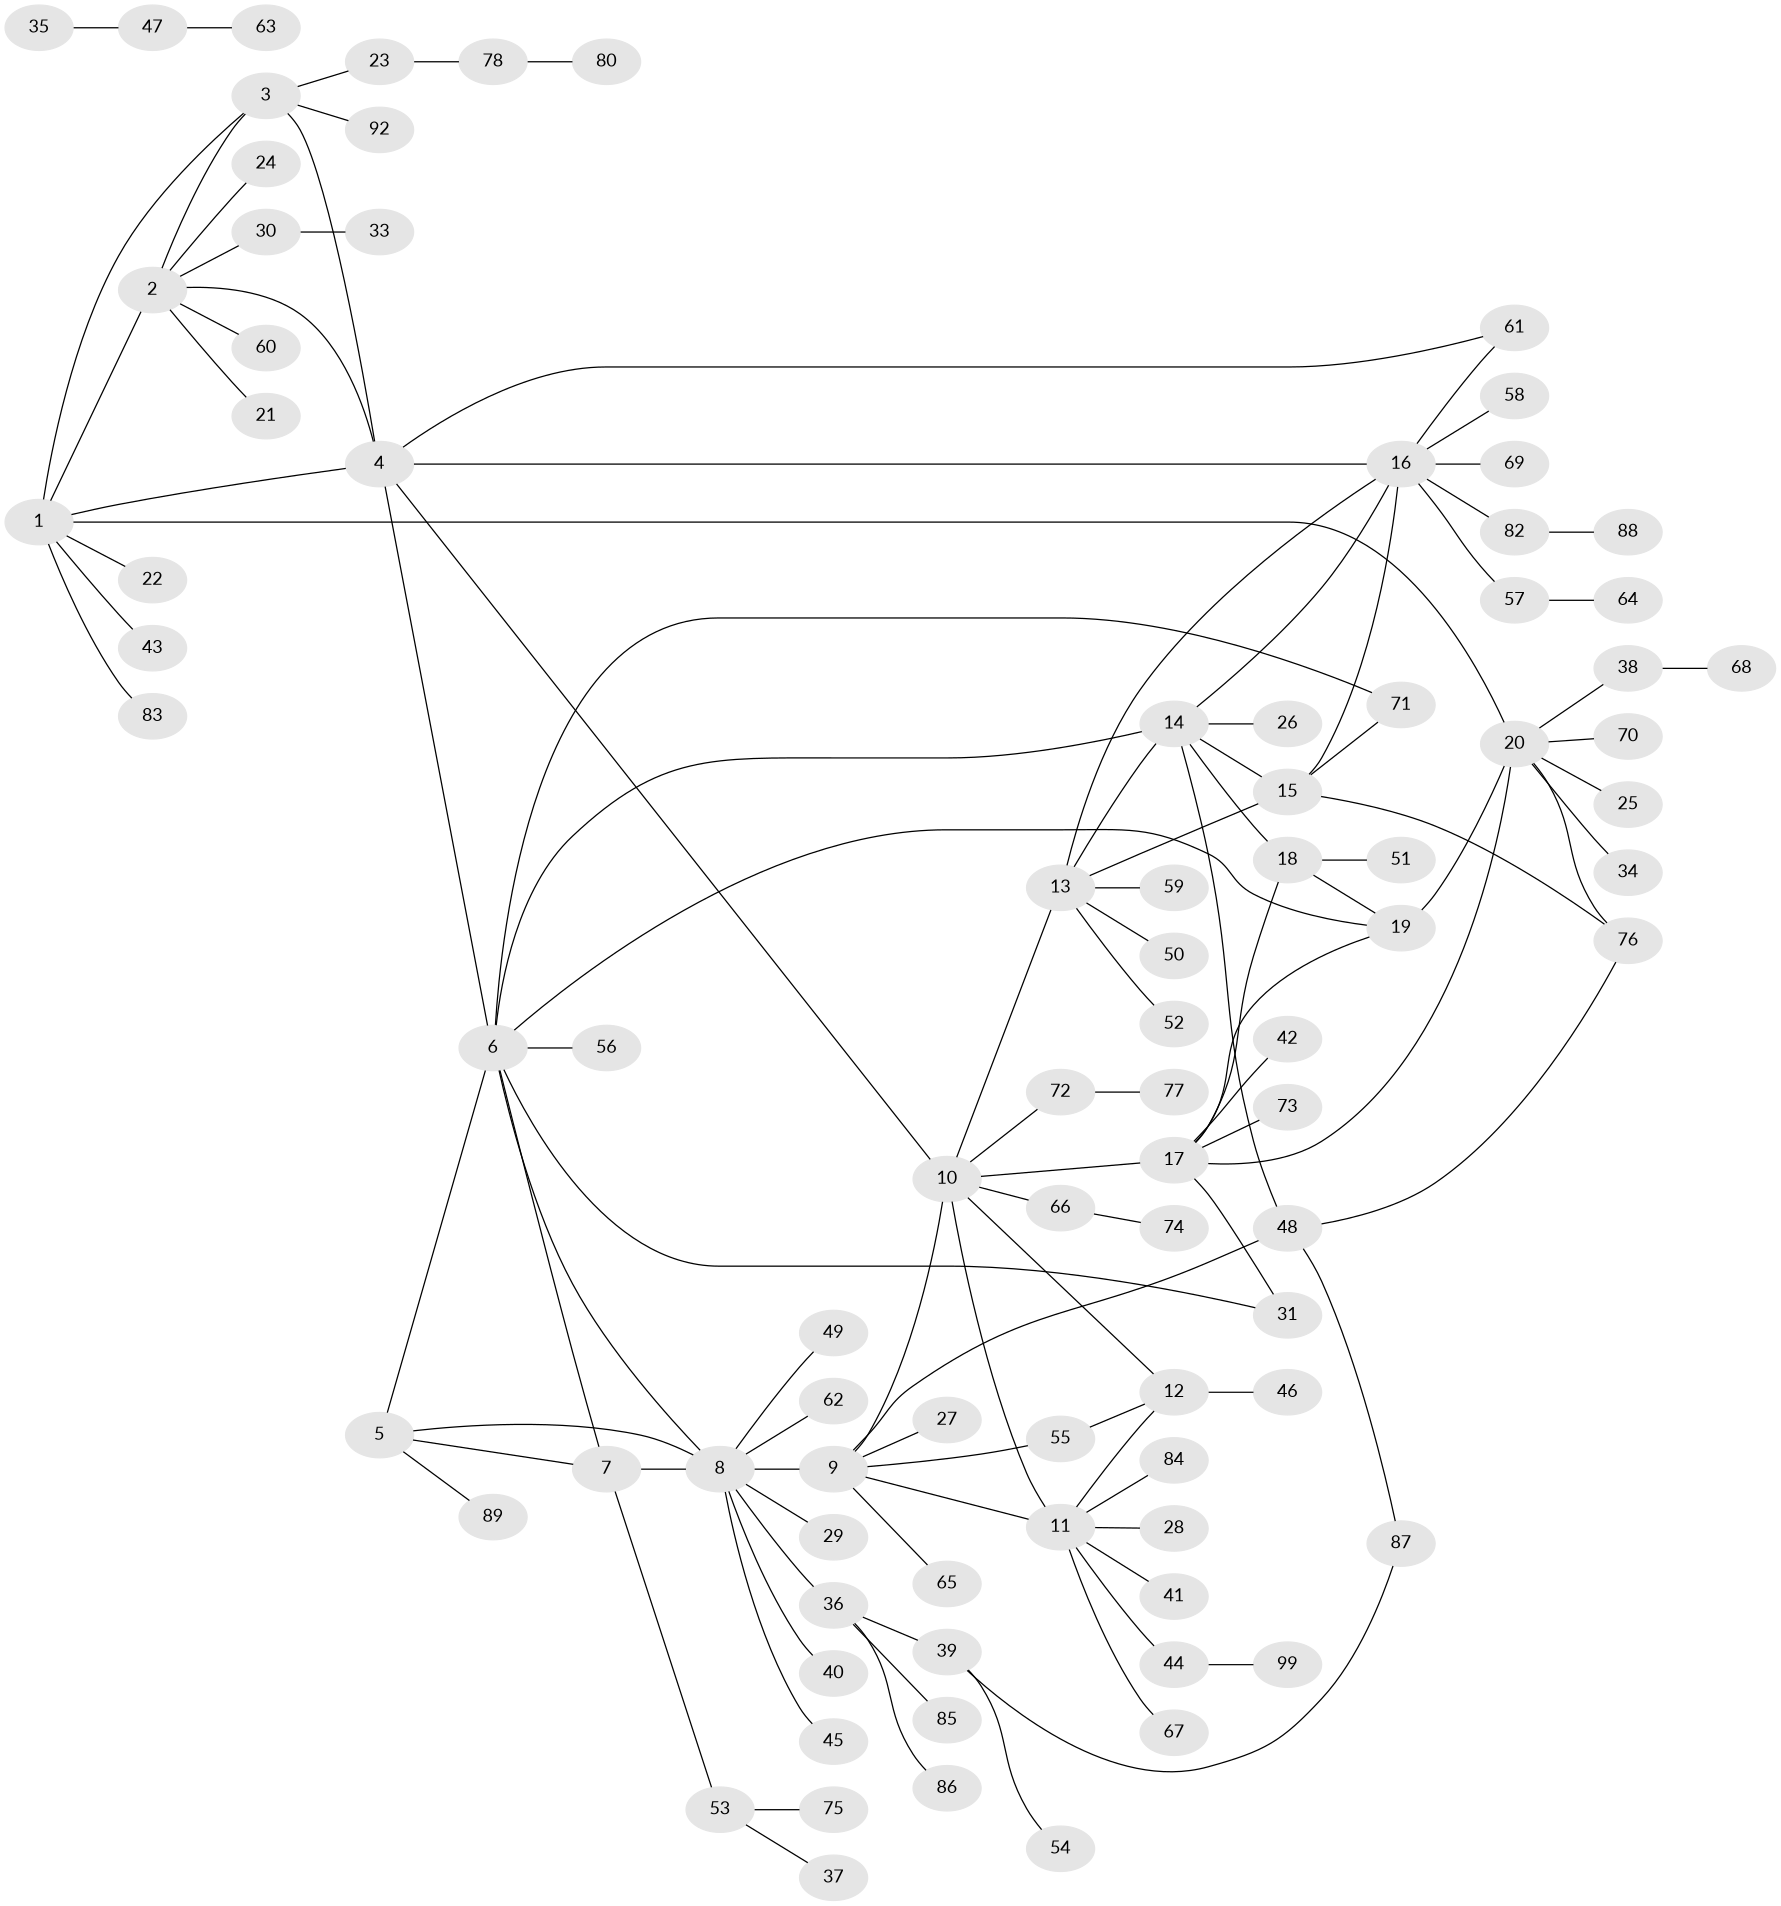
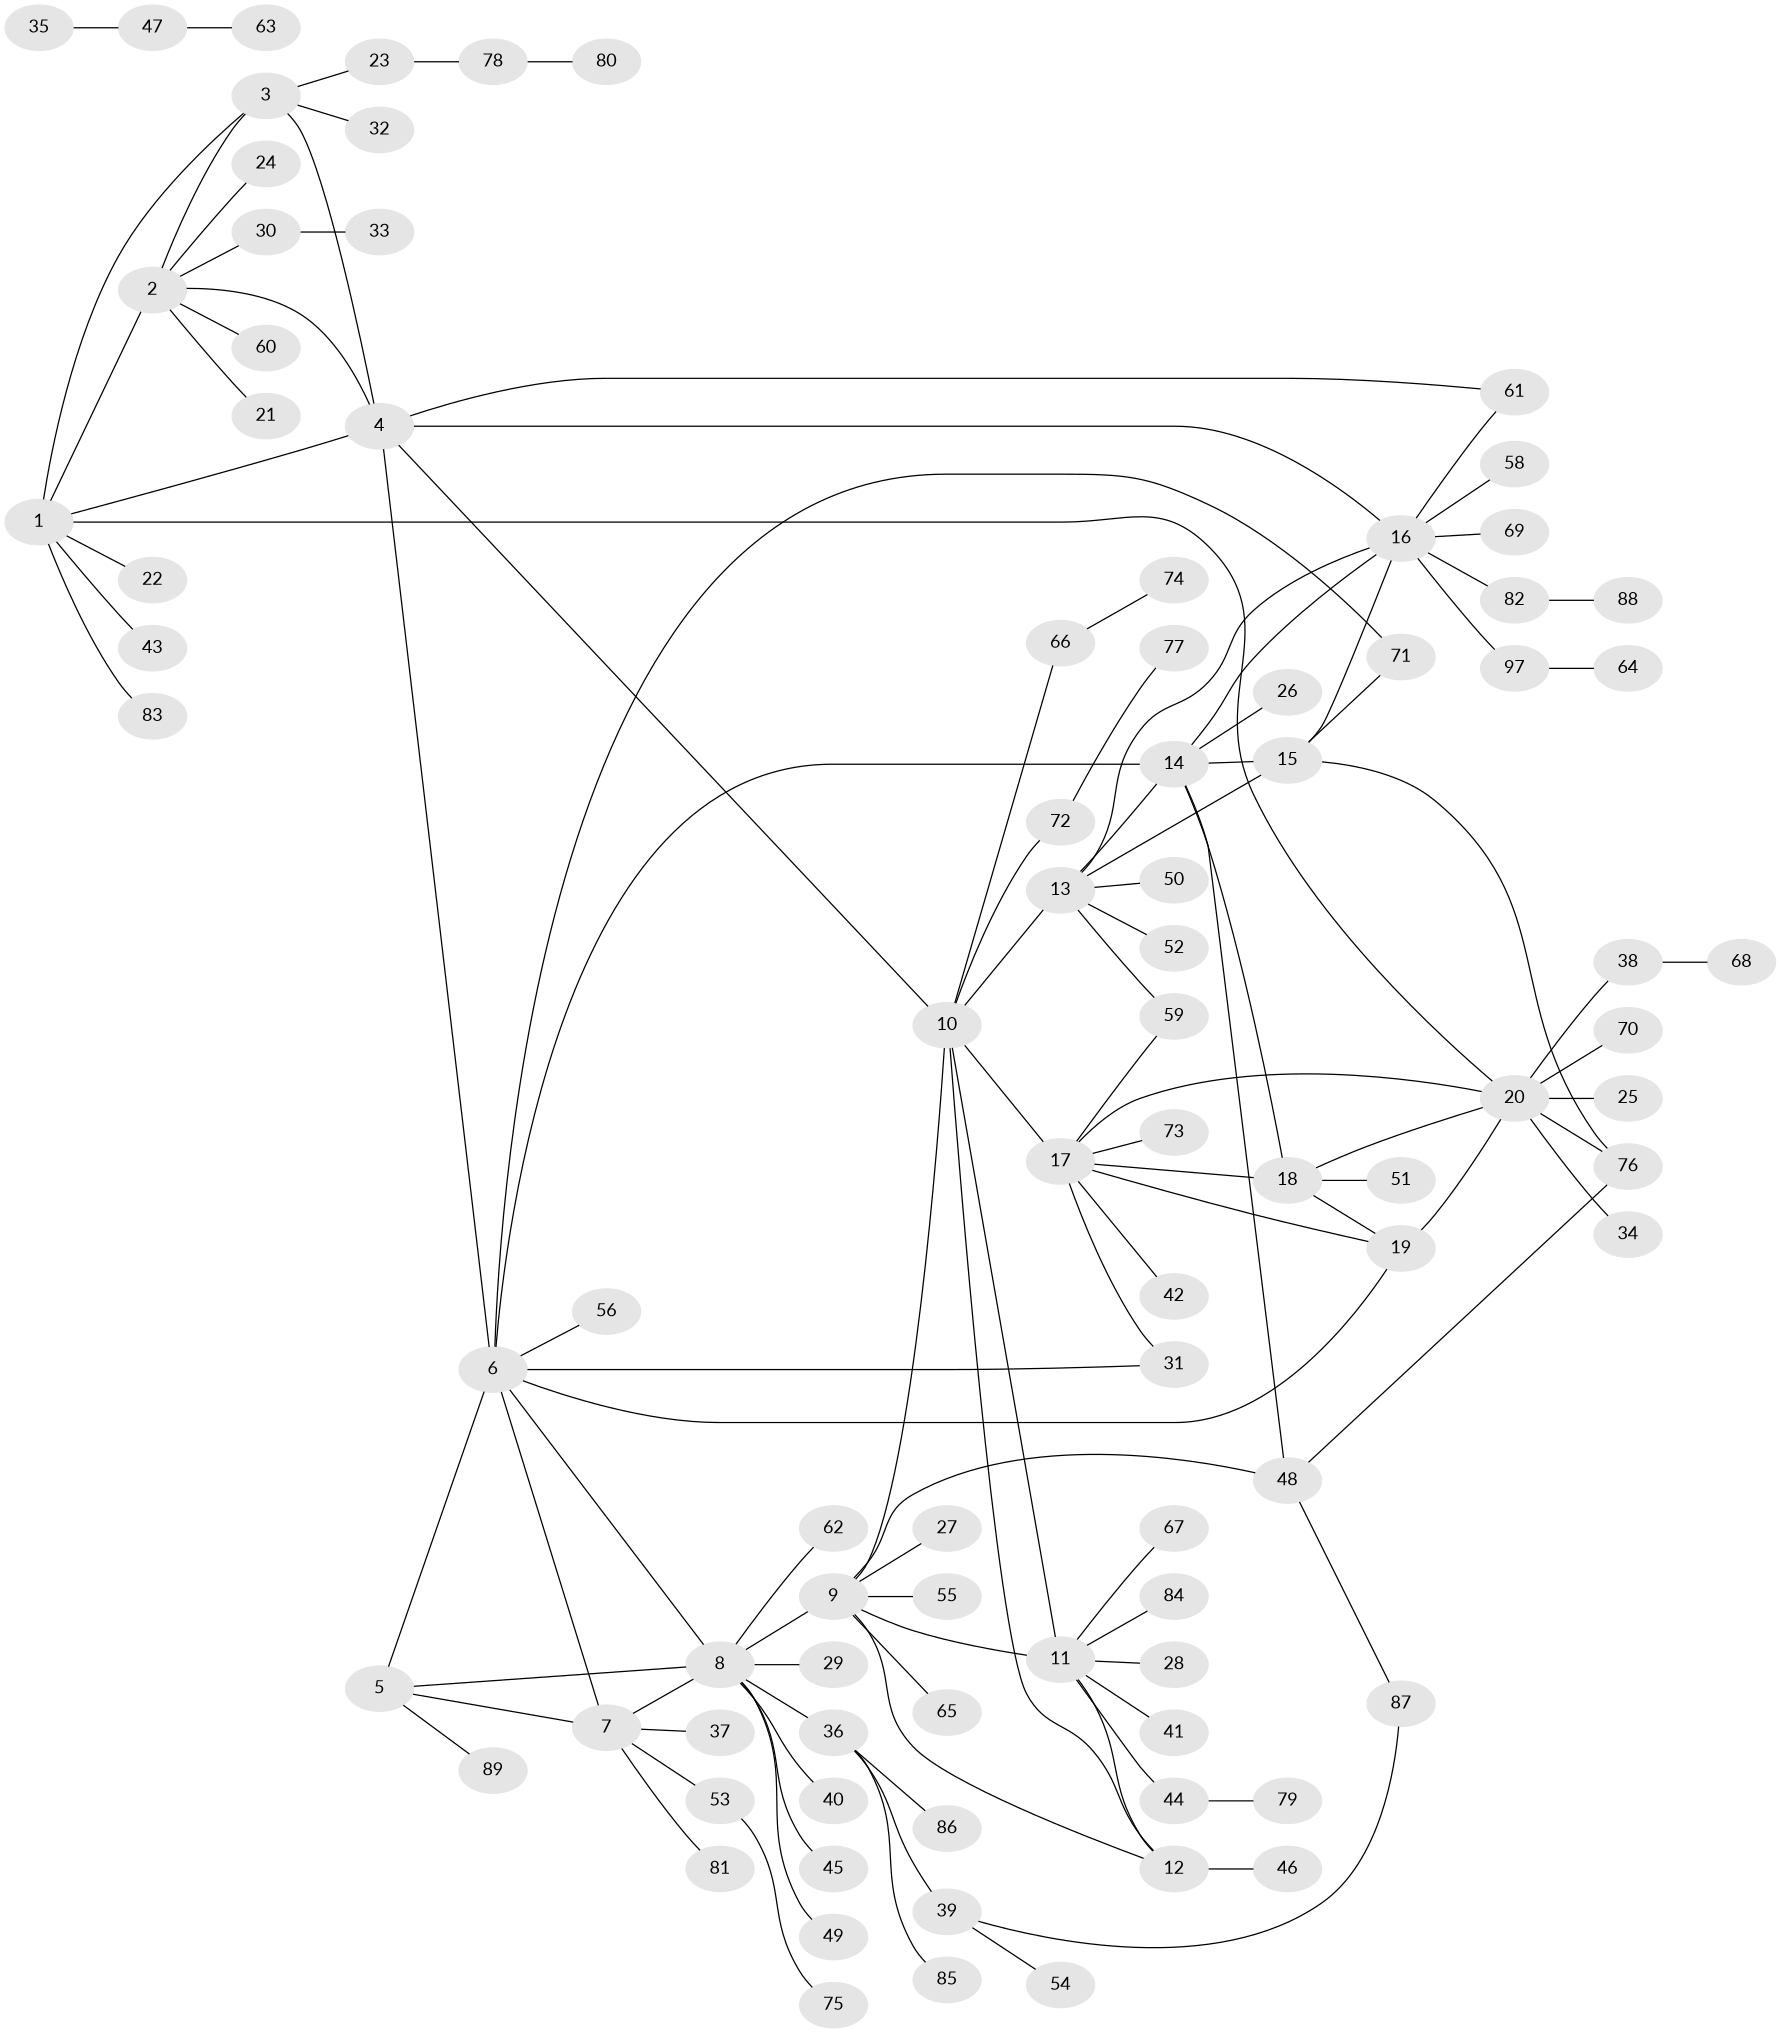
node "92": label "92" -> "32"
node "57": label "57" -> "97"
edge "59" -- "17": added
edge "20" -- "18": added
edge "12" -- "55": now "12" -- "9"
node "99": label "99" -> "79"
edge "53" -- "37": now "7" -- "37"
node "81": added
